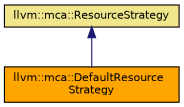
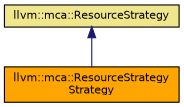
node "llvm::mca::DefaultResource Strategy": label "llvm::mca::DefaultResource Strategy" -> "llvm::mca::ResourceStrategy Strategy"
